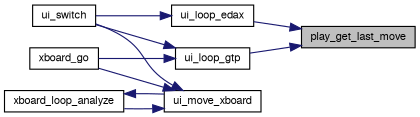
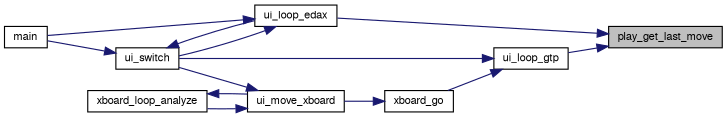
edge "ui_loop_edax" -> "ui_switch": added
node "main": added
edge "xboard_go" -> "ui_move_xboard": reversed
